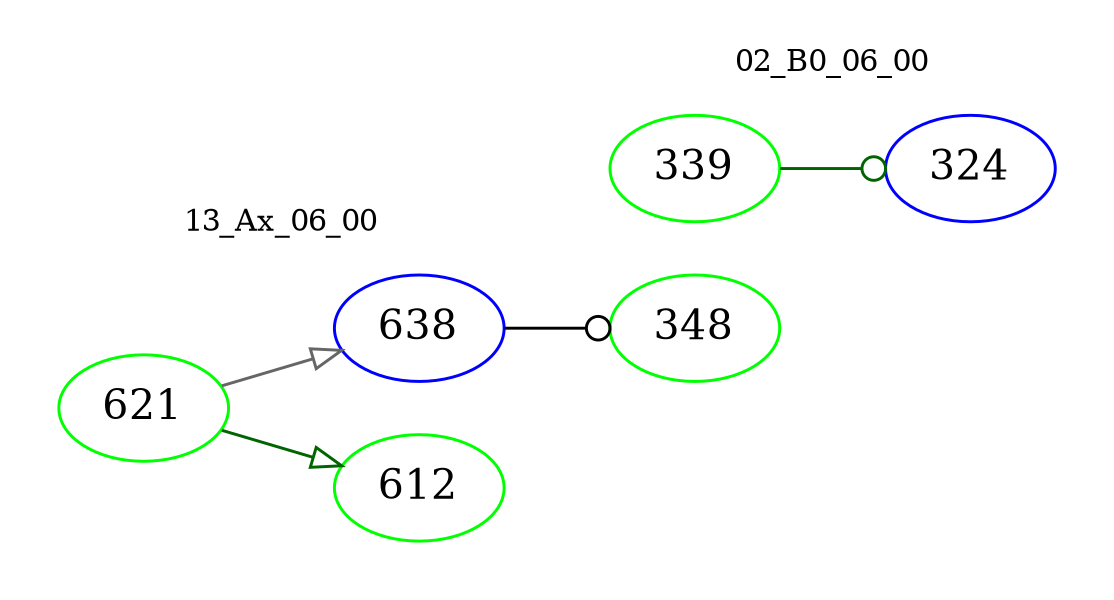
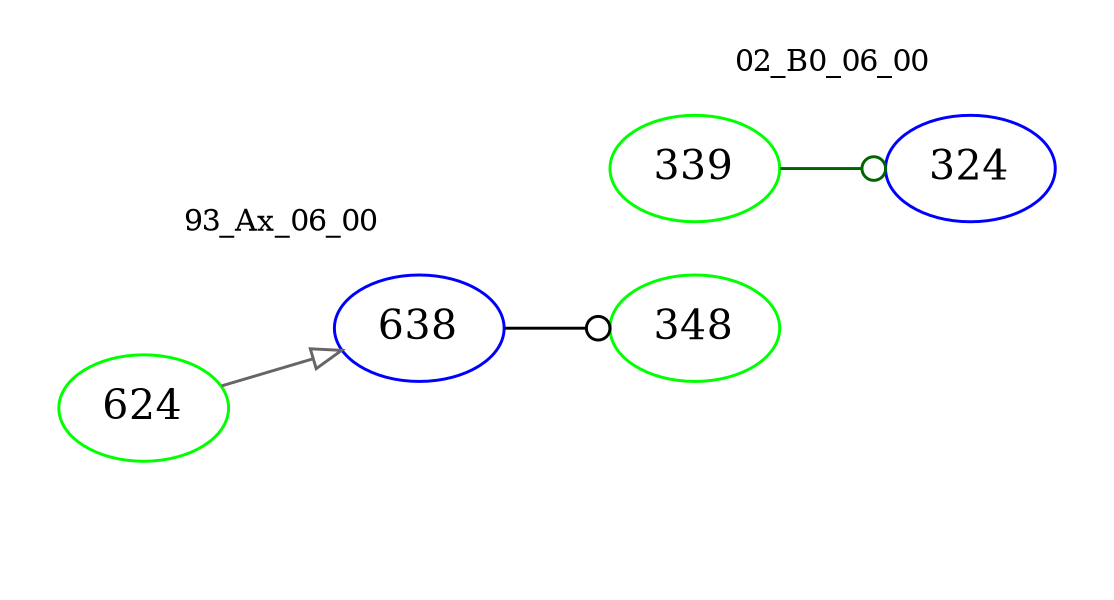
cluster "13_Ax_06_00": label "13_Ax_06_00" -> "93_Ax_06_00"
node "621": label "621" -> "624"
node "612": removed
